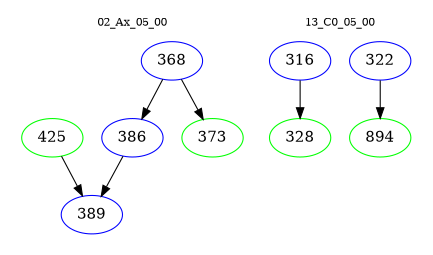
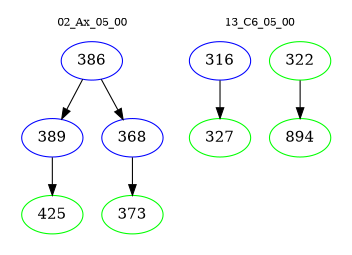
cluster "13_C0_05_00": label "13_C0_05_00" -> "13_C6_05_00"
node "322": color blue -> green
edge "368" -> "386": reversed
node "328": label "328" -> "327"
edge "425" -> "389": reversed
